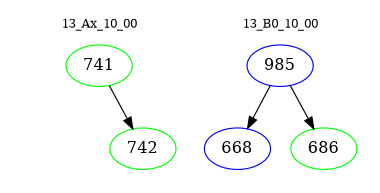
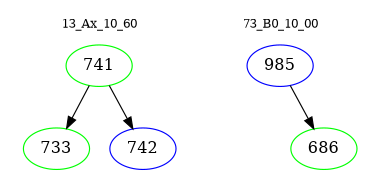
cluster "13_Ax_10_00": label "13_Ax_10_00" -> "13_Ax_10_60"
cluster "13_B0_10_00": label "13_B0_10_00" -> "73_B0_10_00"
node "733": added
node "742": color green -> blue
node "668": removed
